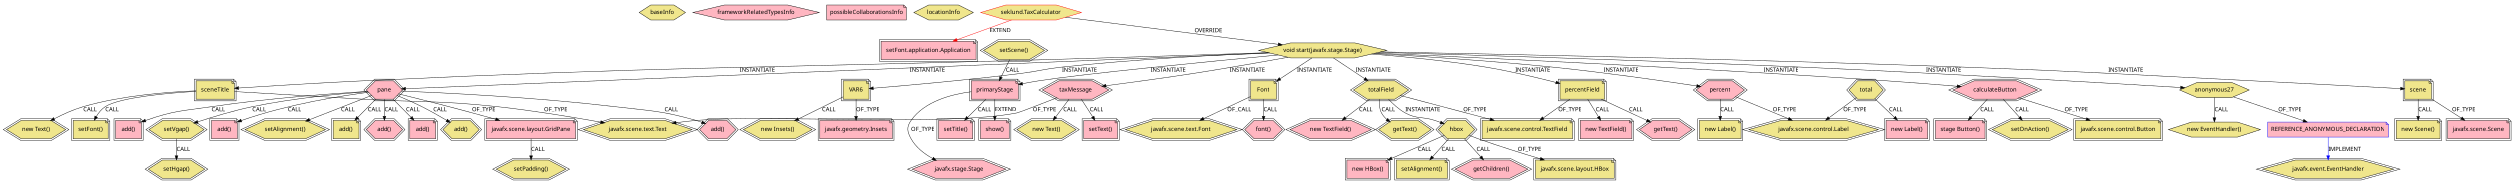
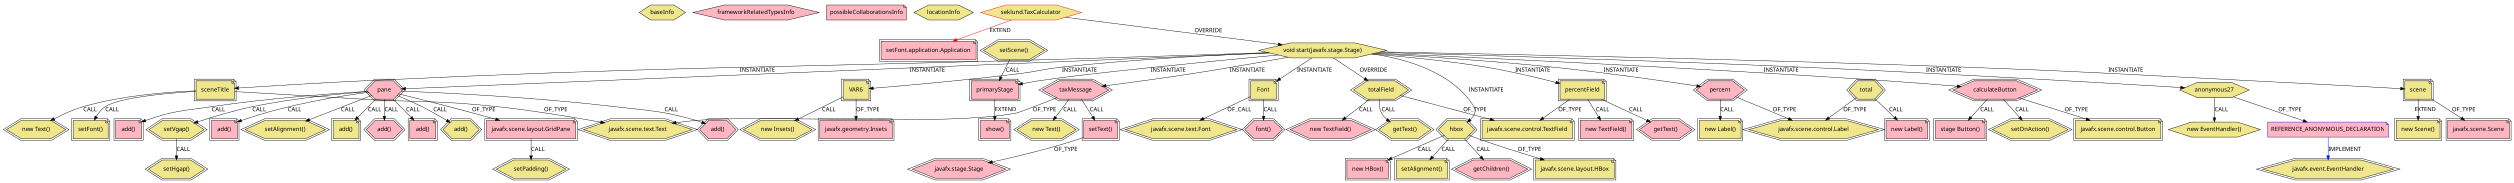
edge "void start(javafx.stage.Stage)" -> "totalField": label "INSTANTIATE" -> "OVERRIDE"
edge "scene" -> "new Scene()": label "CALL" -> "EXTEND"
edge "primaryStage" -> "javafx.stage.Stage": now "setText()" -> "javafx.stage.Stage"
edge "totalField" -> "hbox": now "void start(javafx.stage.Stage)" -> "hbox"
node "setTitle()": removed
